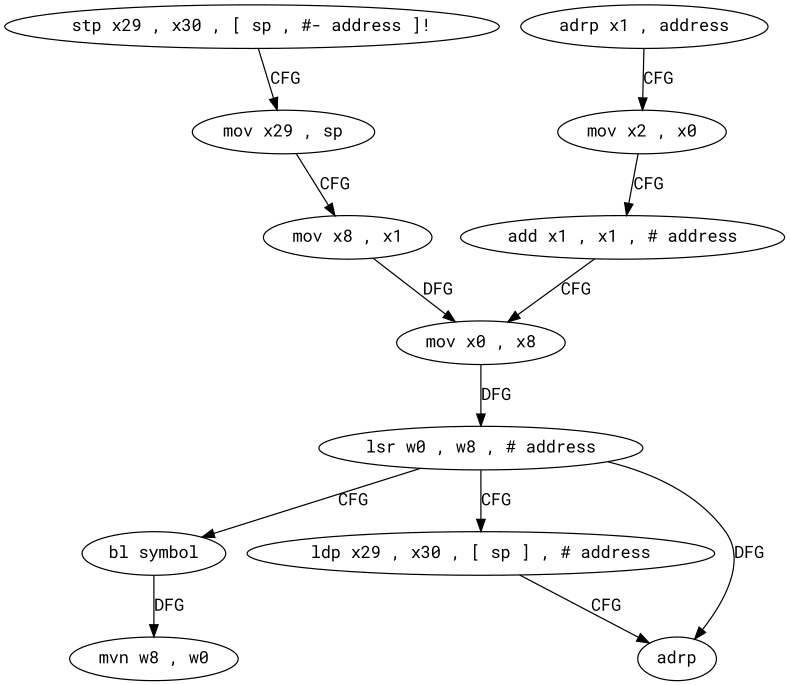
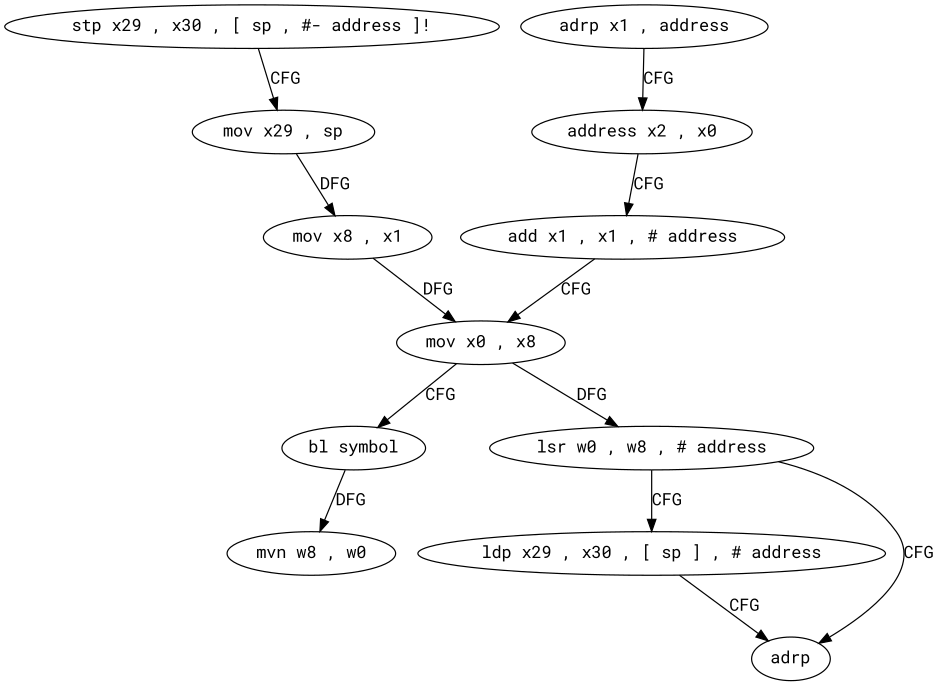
node "mov x2 , x0": label "mov x2 , x0" -> "address x2 , x0"
edge "mov x29 , sp" -> "mov x8 , x1": label "CFG" -> "DFG"
edge "lsr w0 , w8 , # address" -> "bl symbol": now "mov x0 , x8" -> "bl symbol"
edge "lsr w0 , w8 , # address" -> "adrp": label "DFG" -> "CFG"
